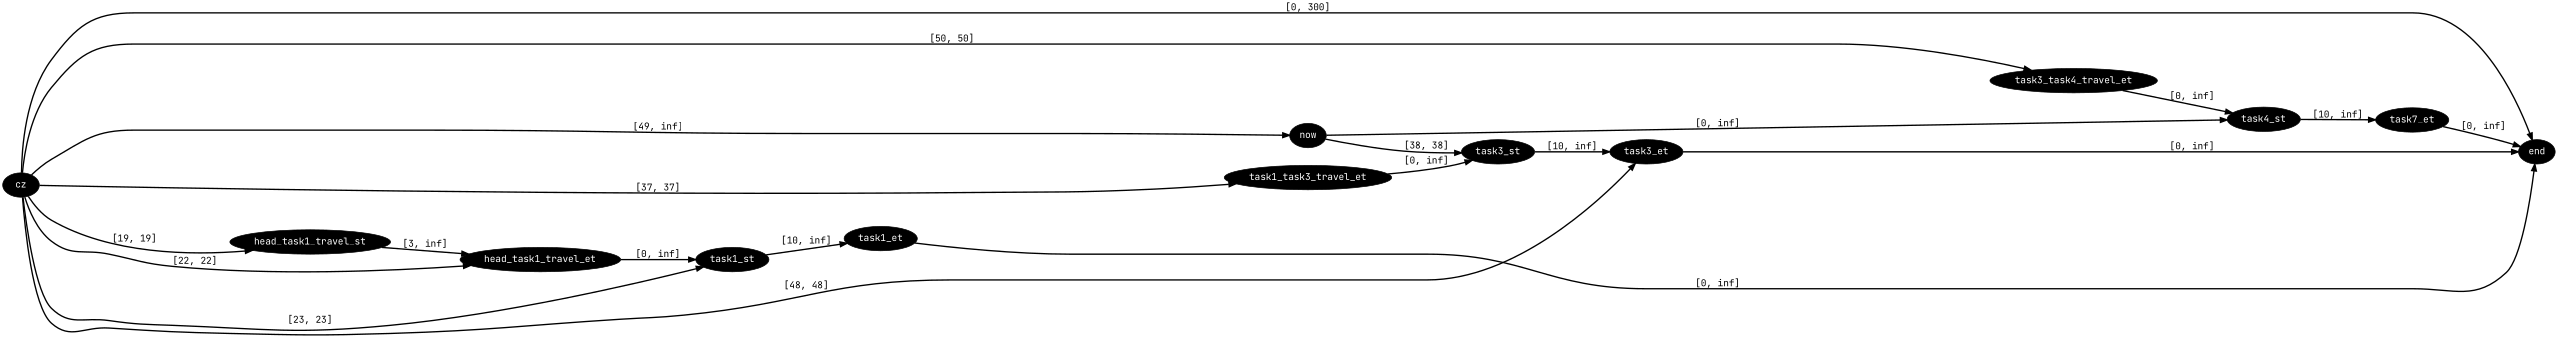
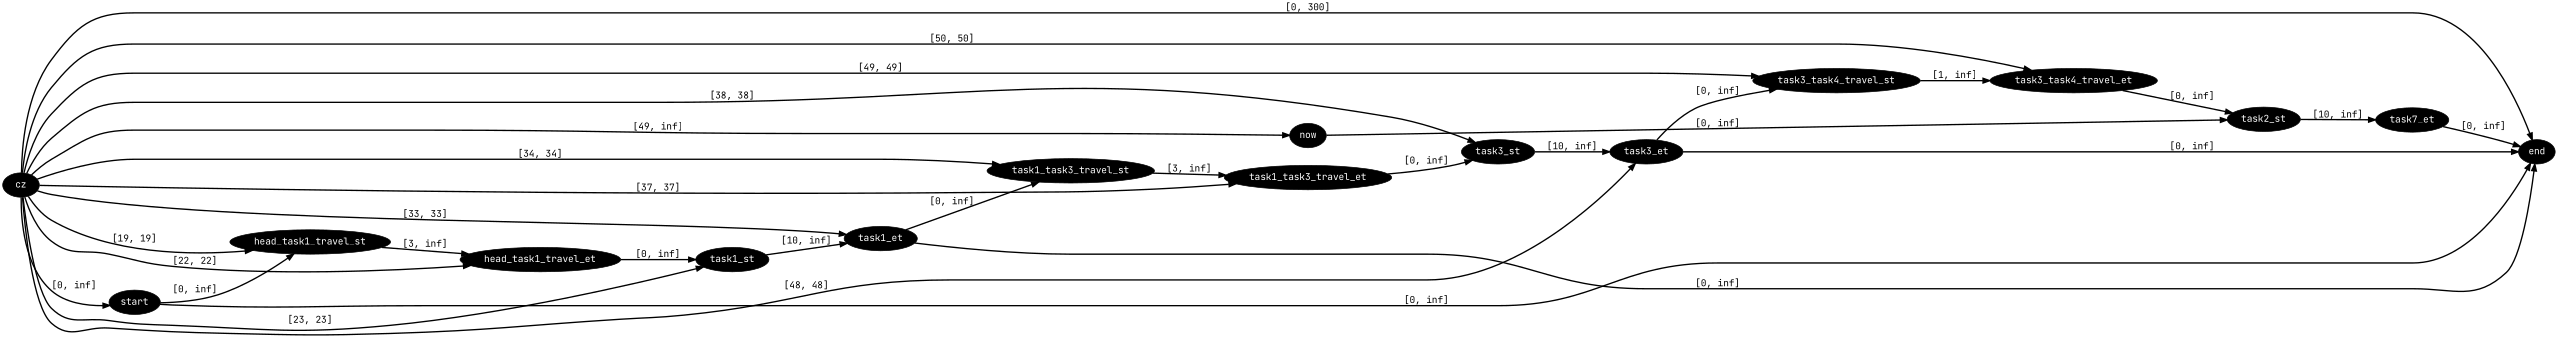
node "task3_task4_travel_st": added
node "task4_st": label "task4_st" -> "task2_st"
edge "now" -> "task3_st": now "cz" -> "task3_st"
node "task1_task3_travel_st": added
edge "cz" -> "task1_et": added, label "[33, 33]"
node "start": added
